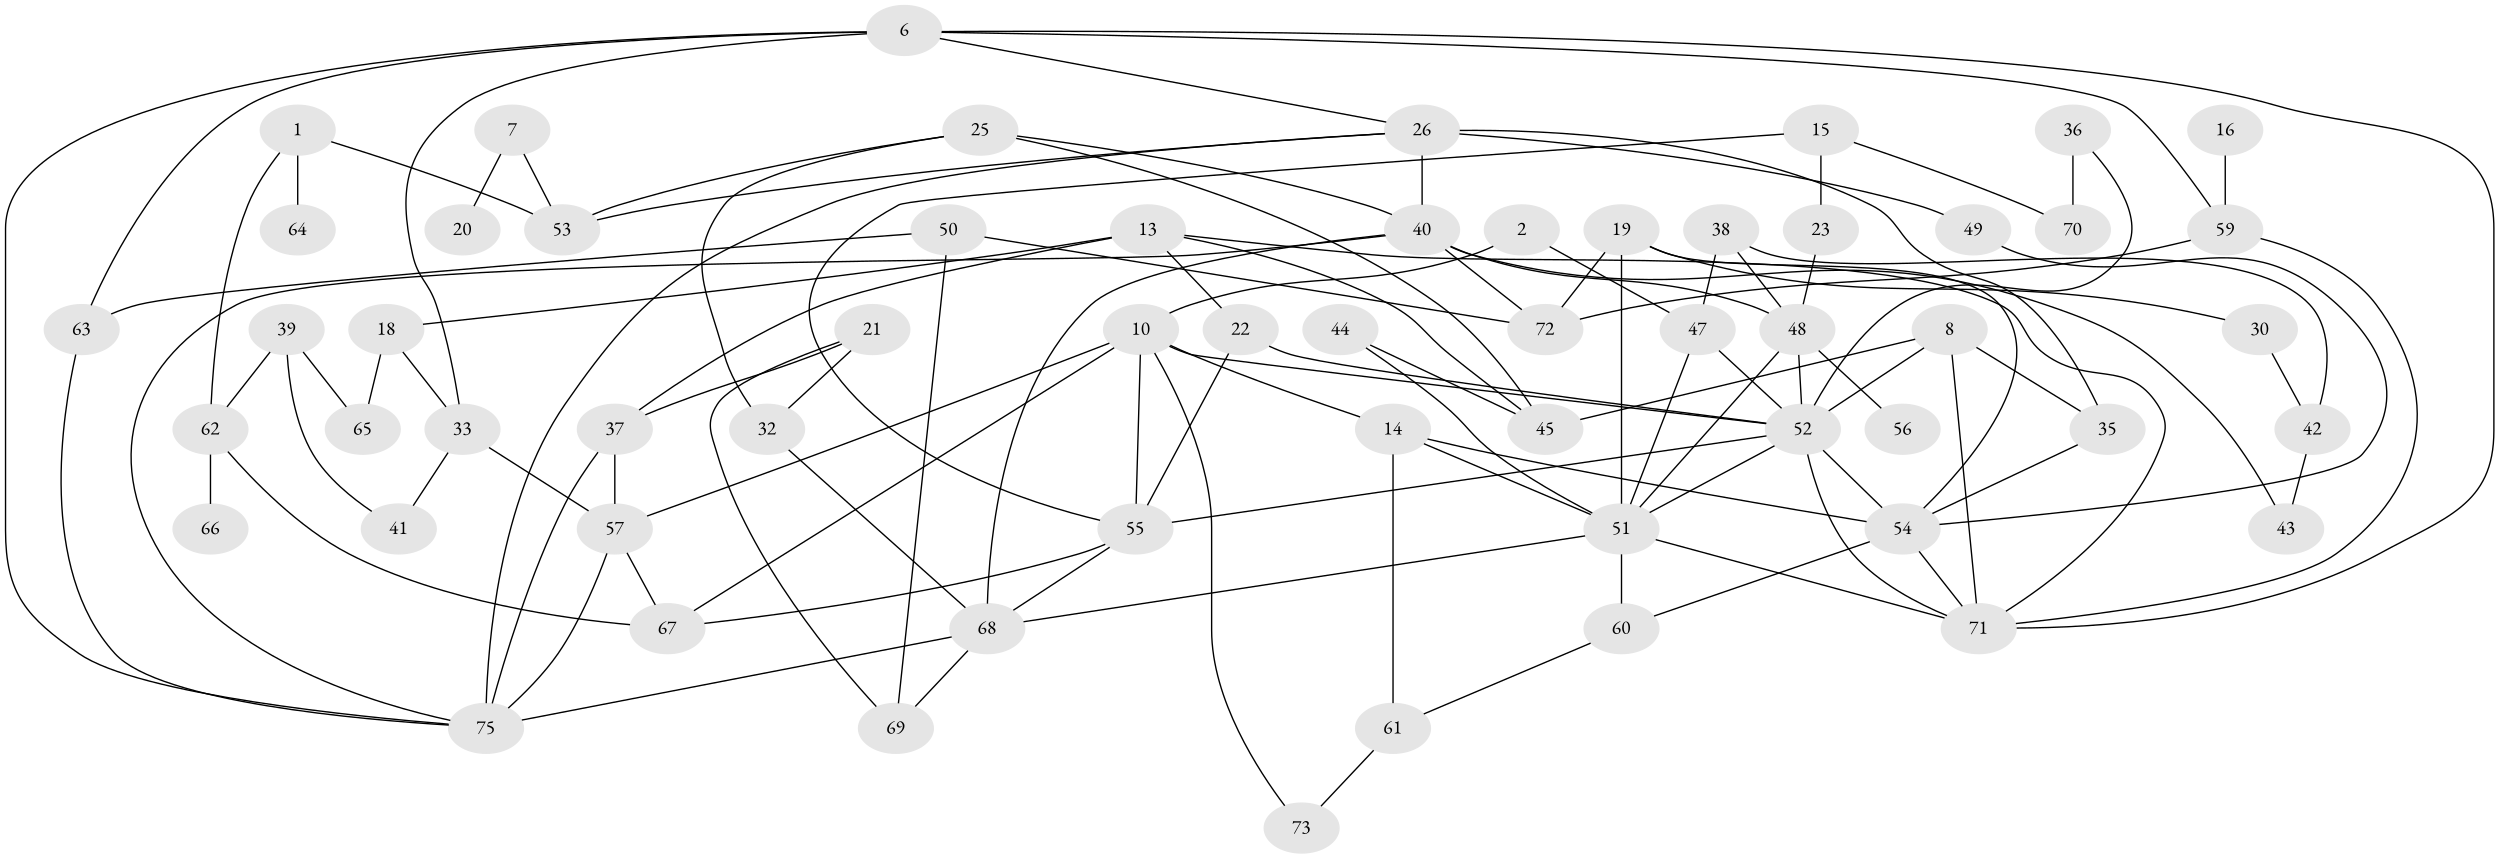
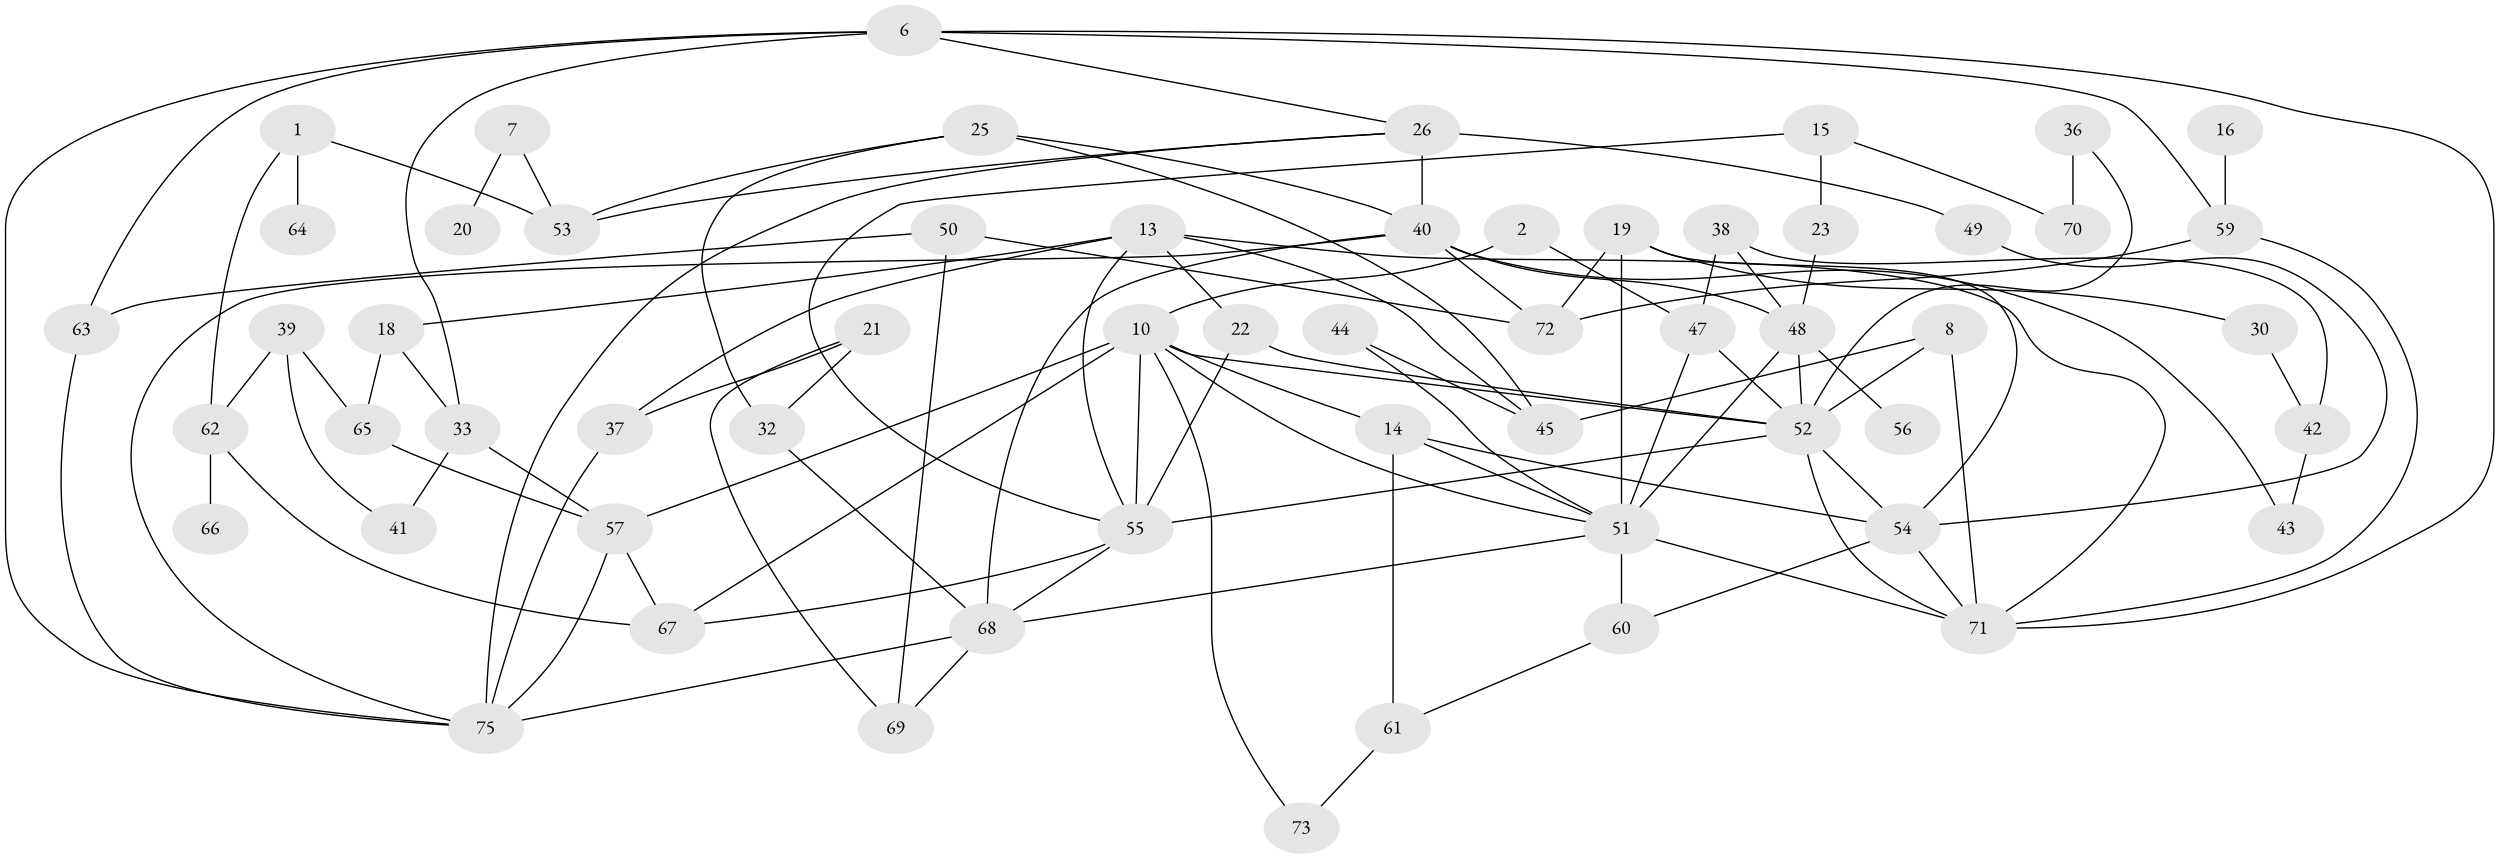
edge "13" -- "55": added
node "35": removed
edge "37" -- "57": now "65" -- "57"
edge "52" -- "51": now "10" -- "51"
